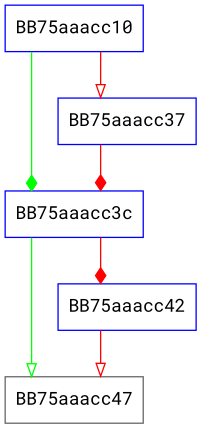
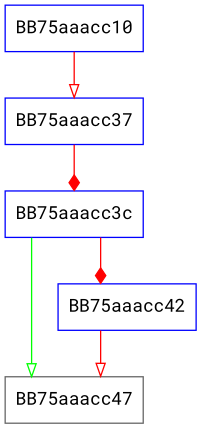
edge "BB75aaacc10" -> "BB75aaacc3c": removed
